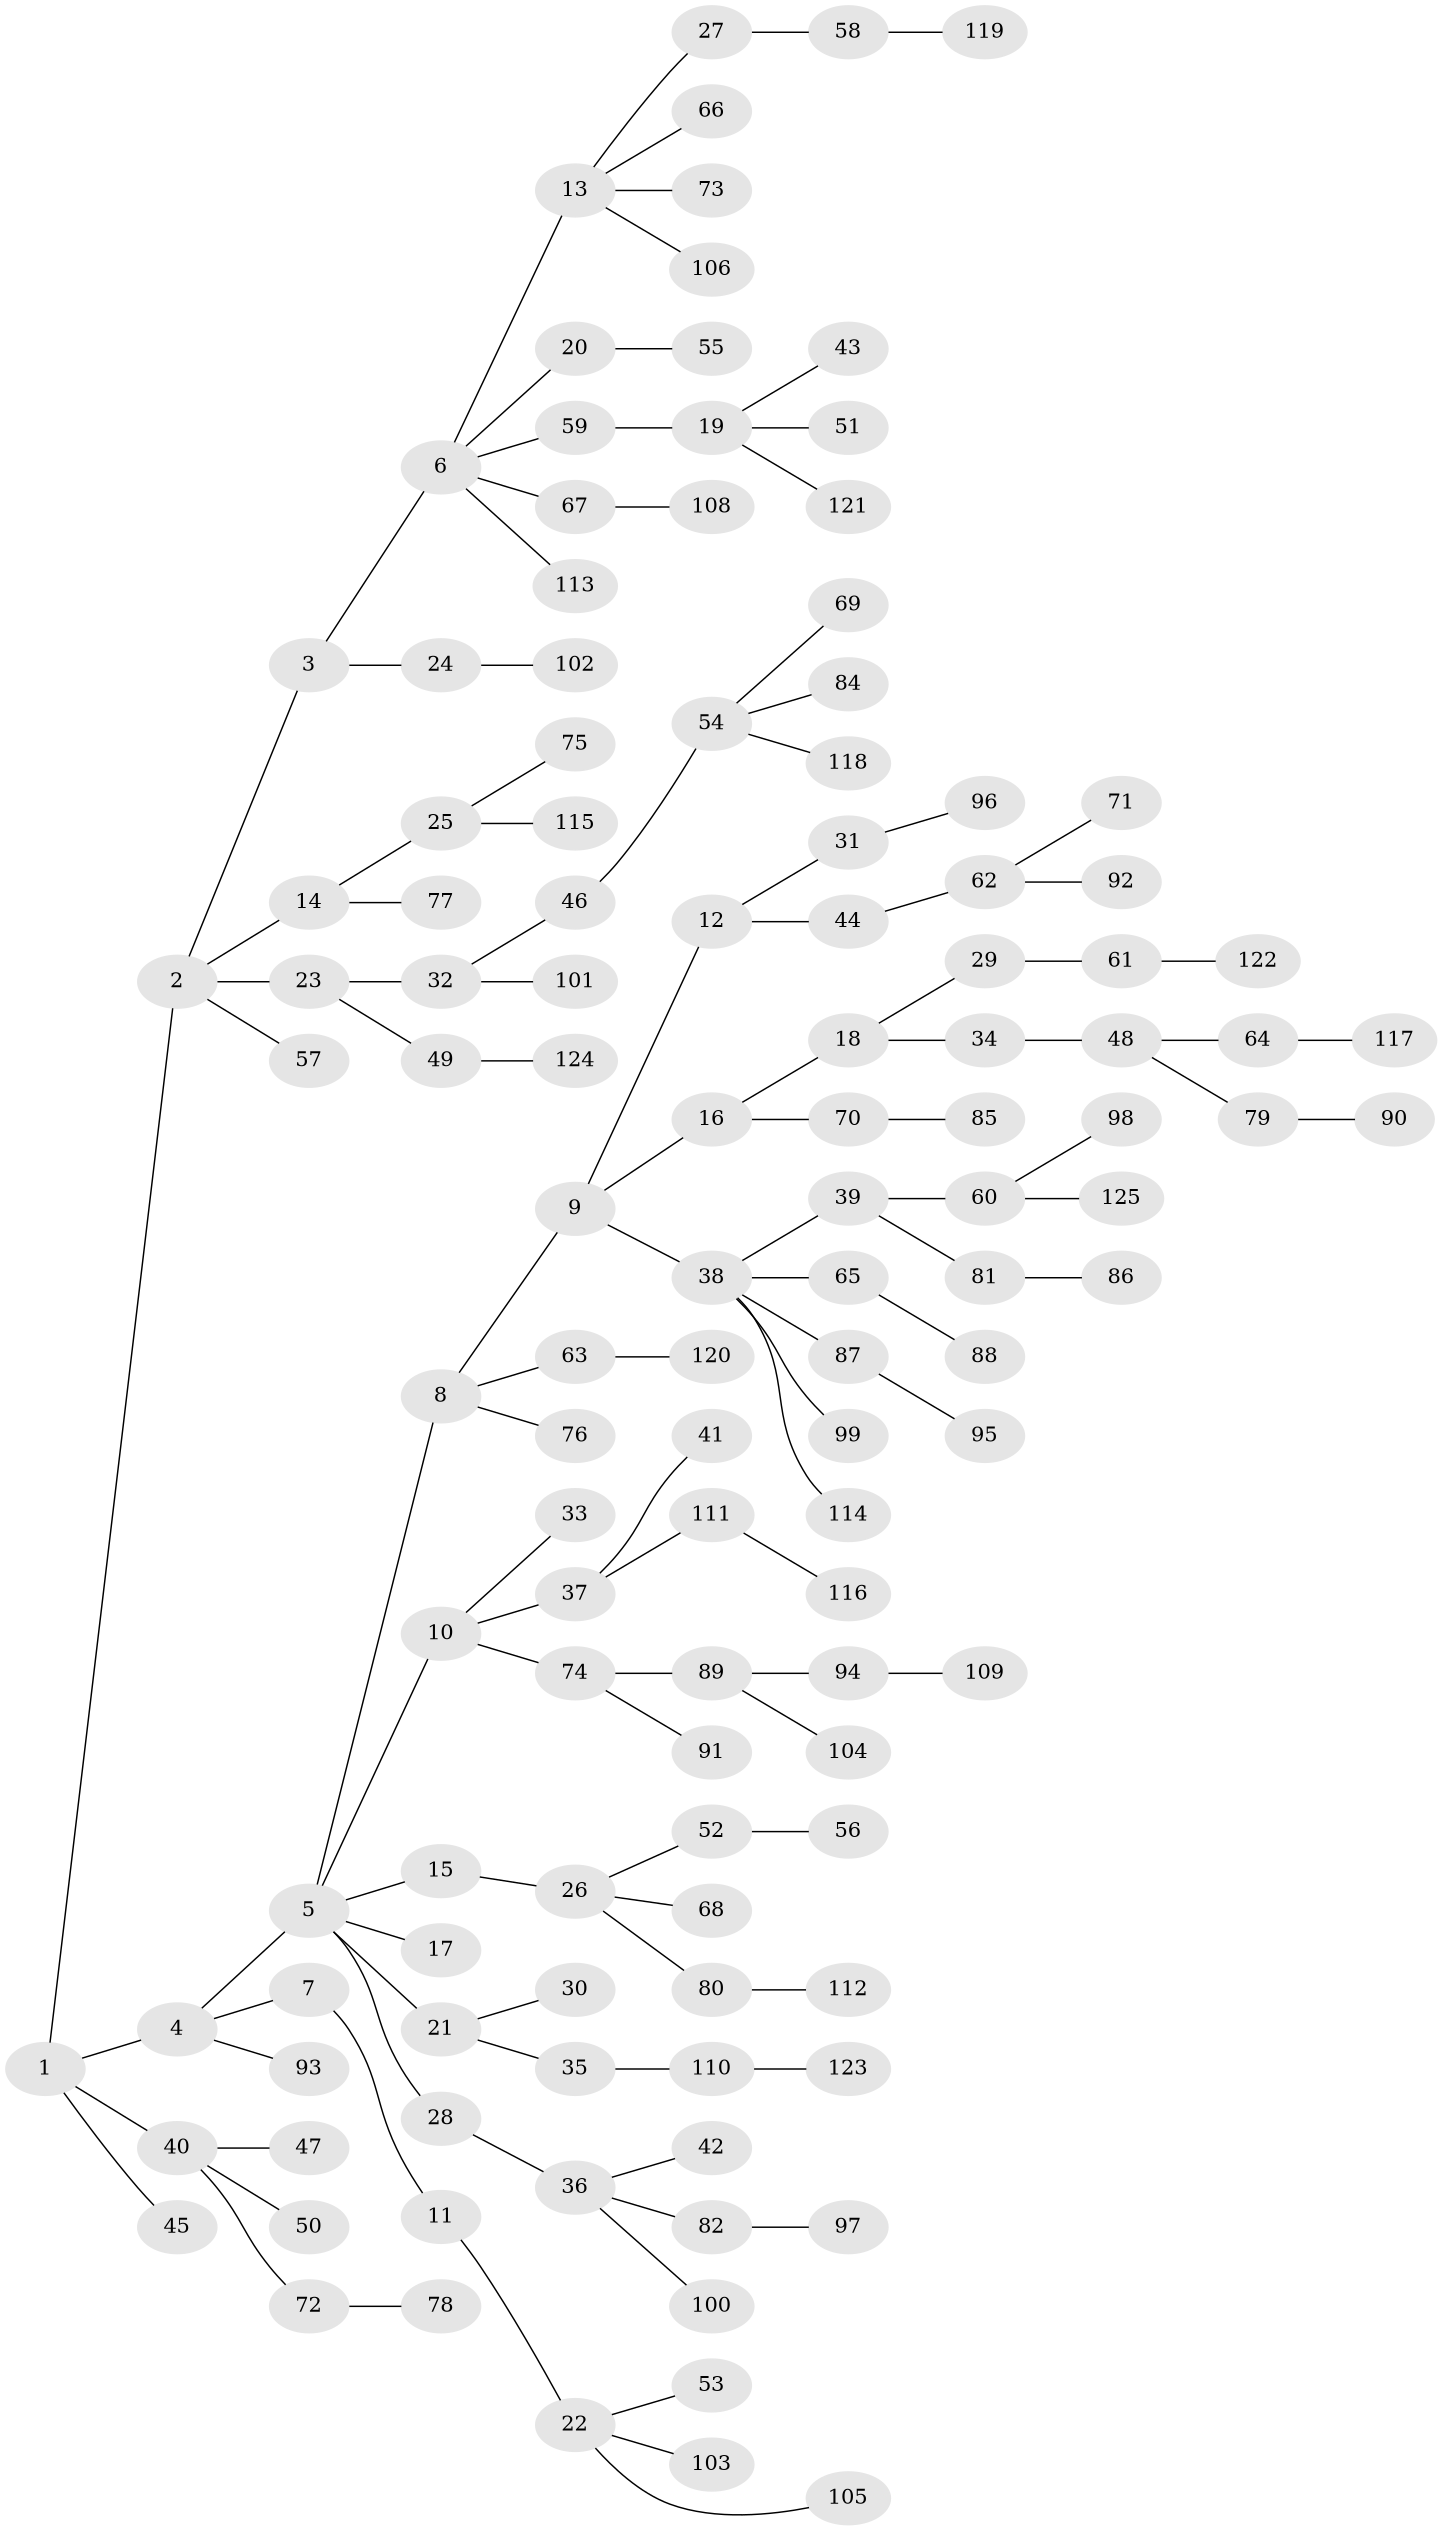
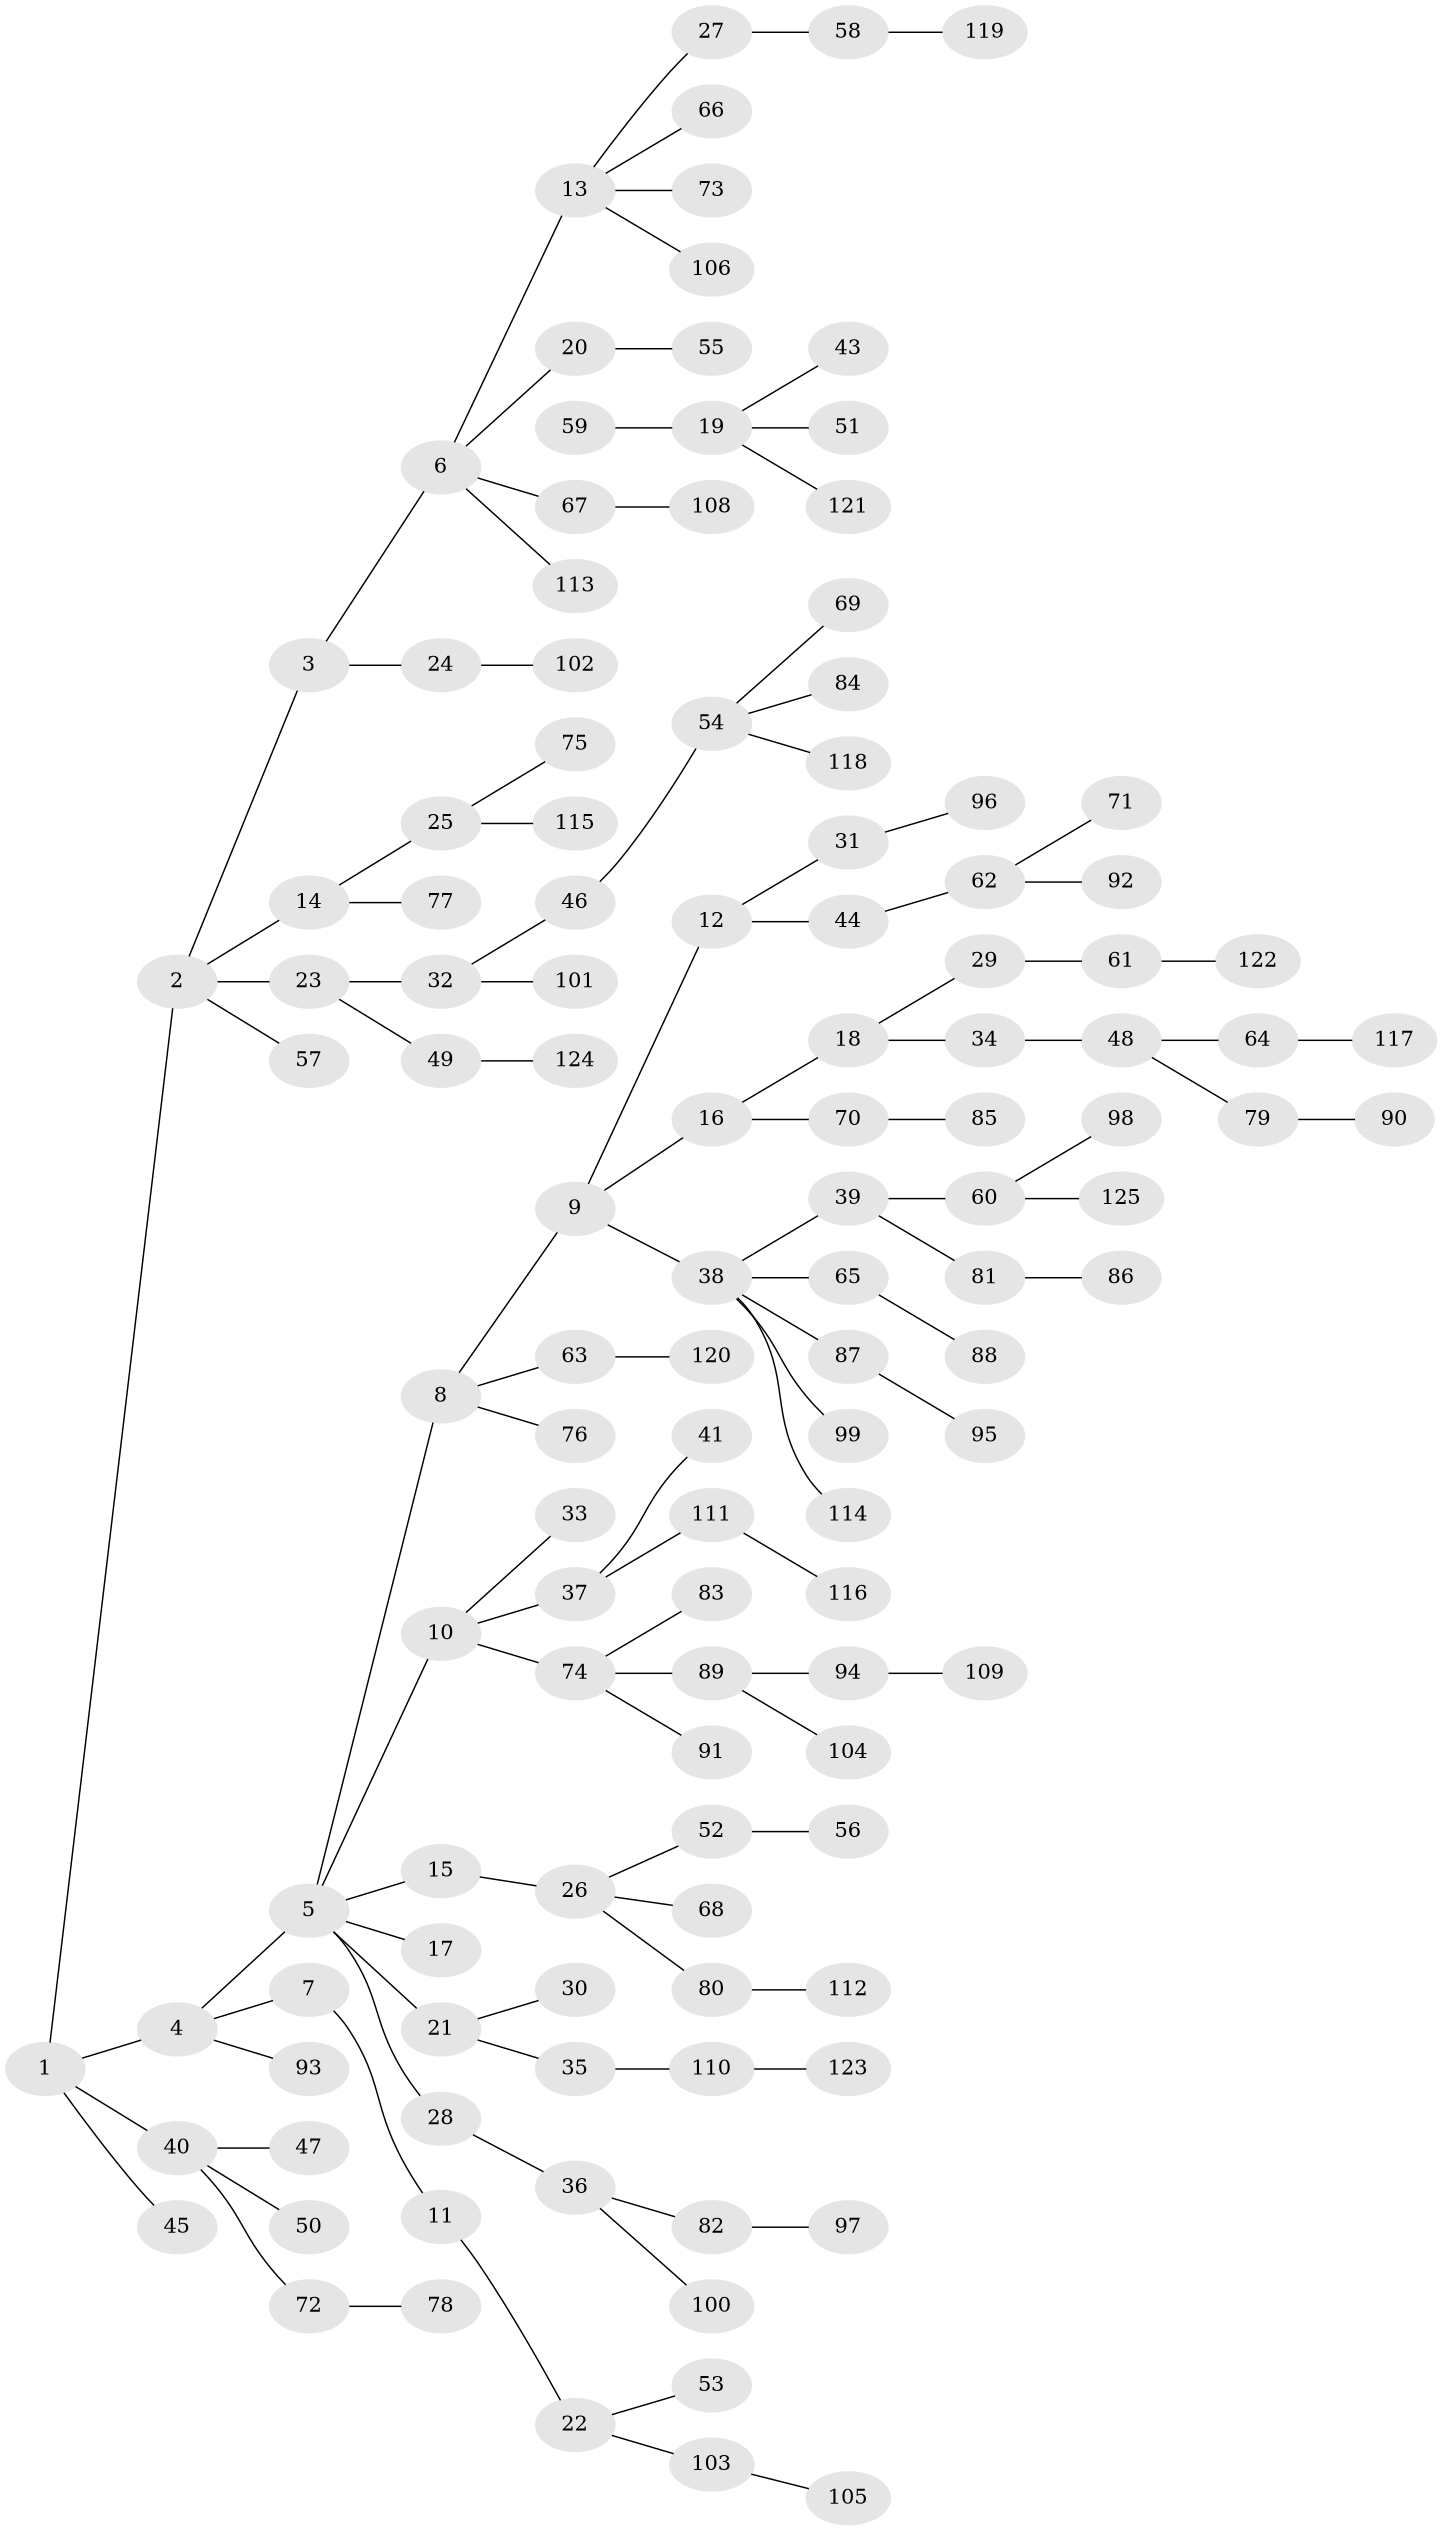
edge "59" -- "6": removed
node "83": added
node "42": removed
edge "22" -- "105": now "103" -- "105"
